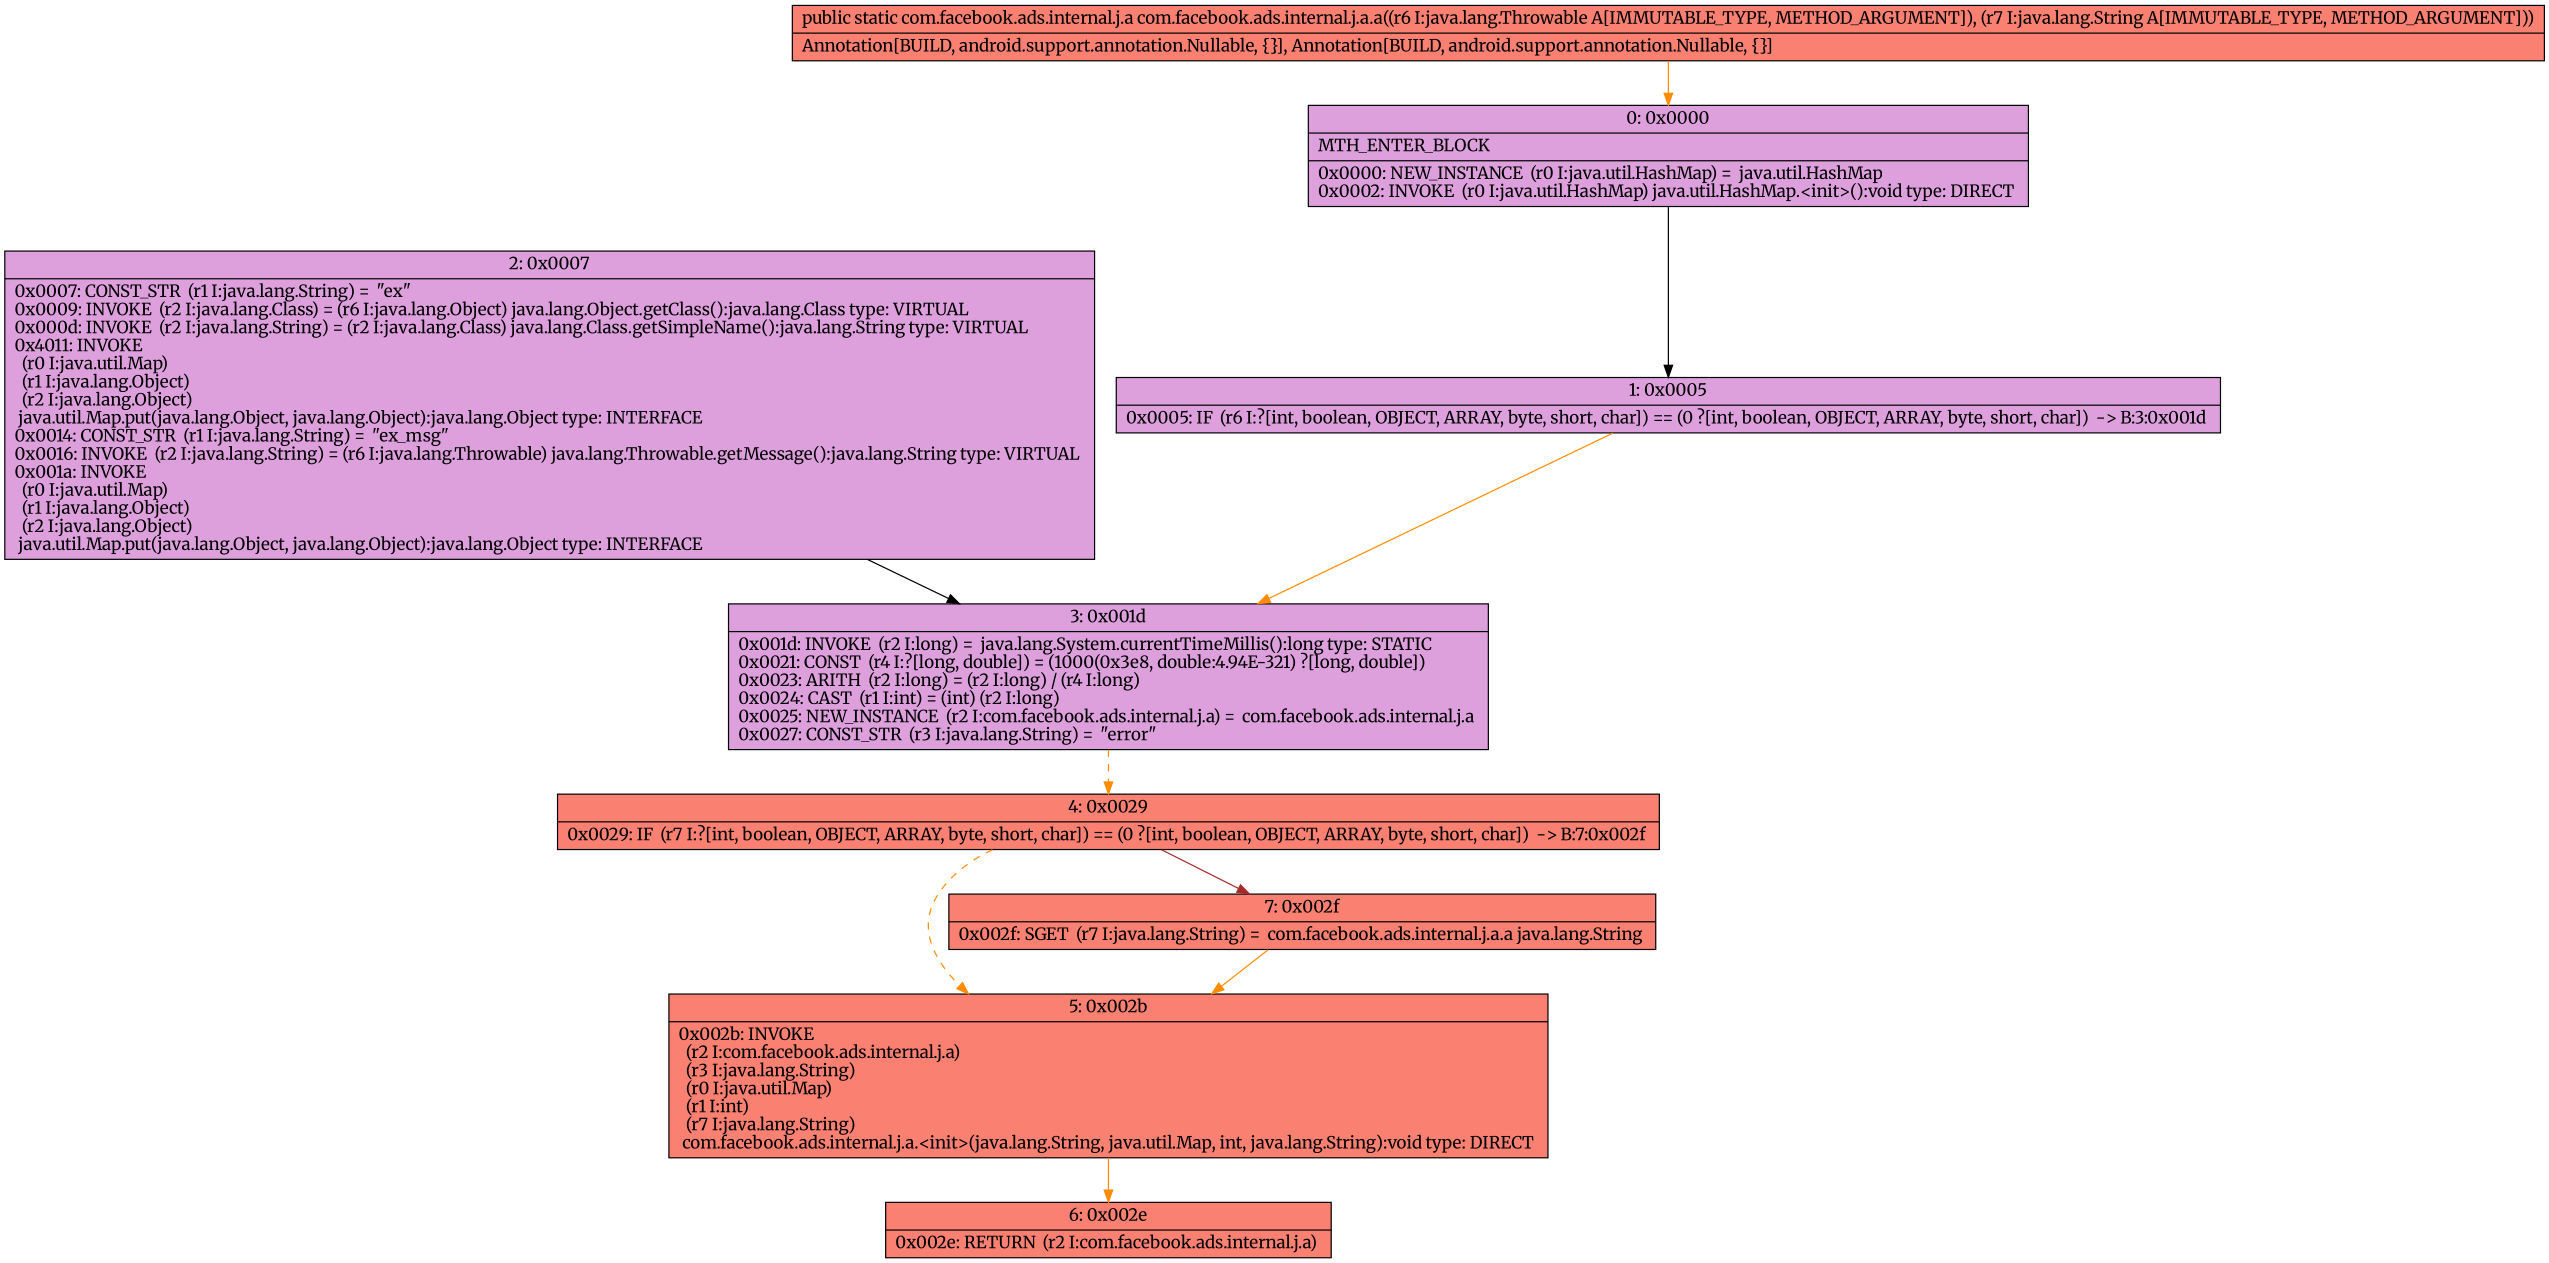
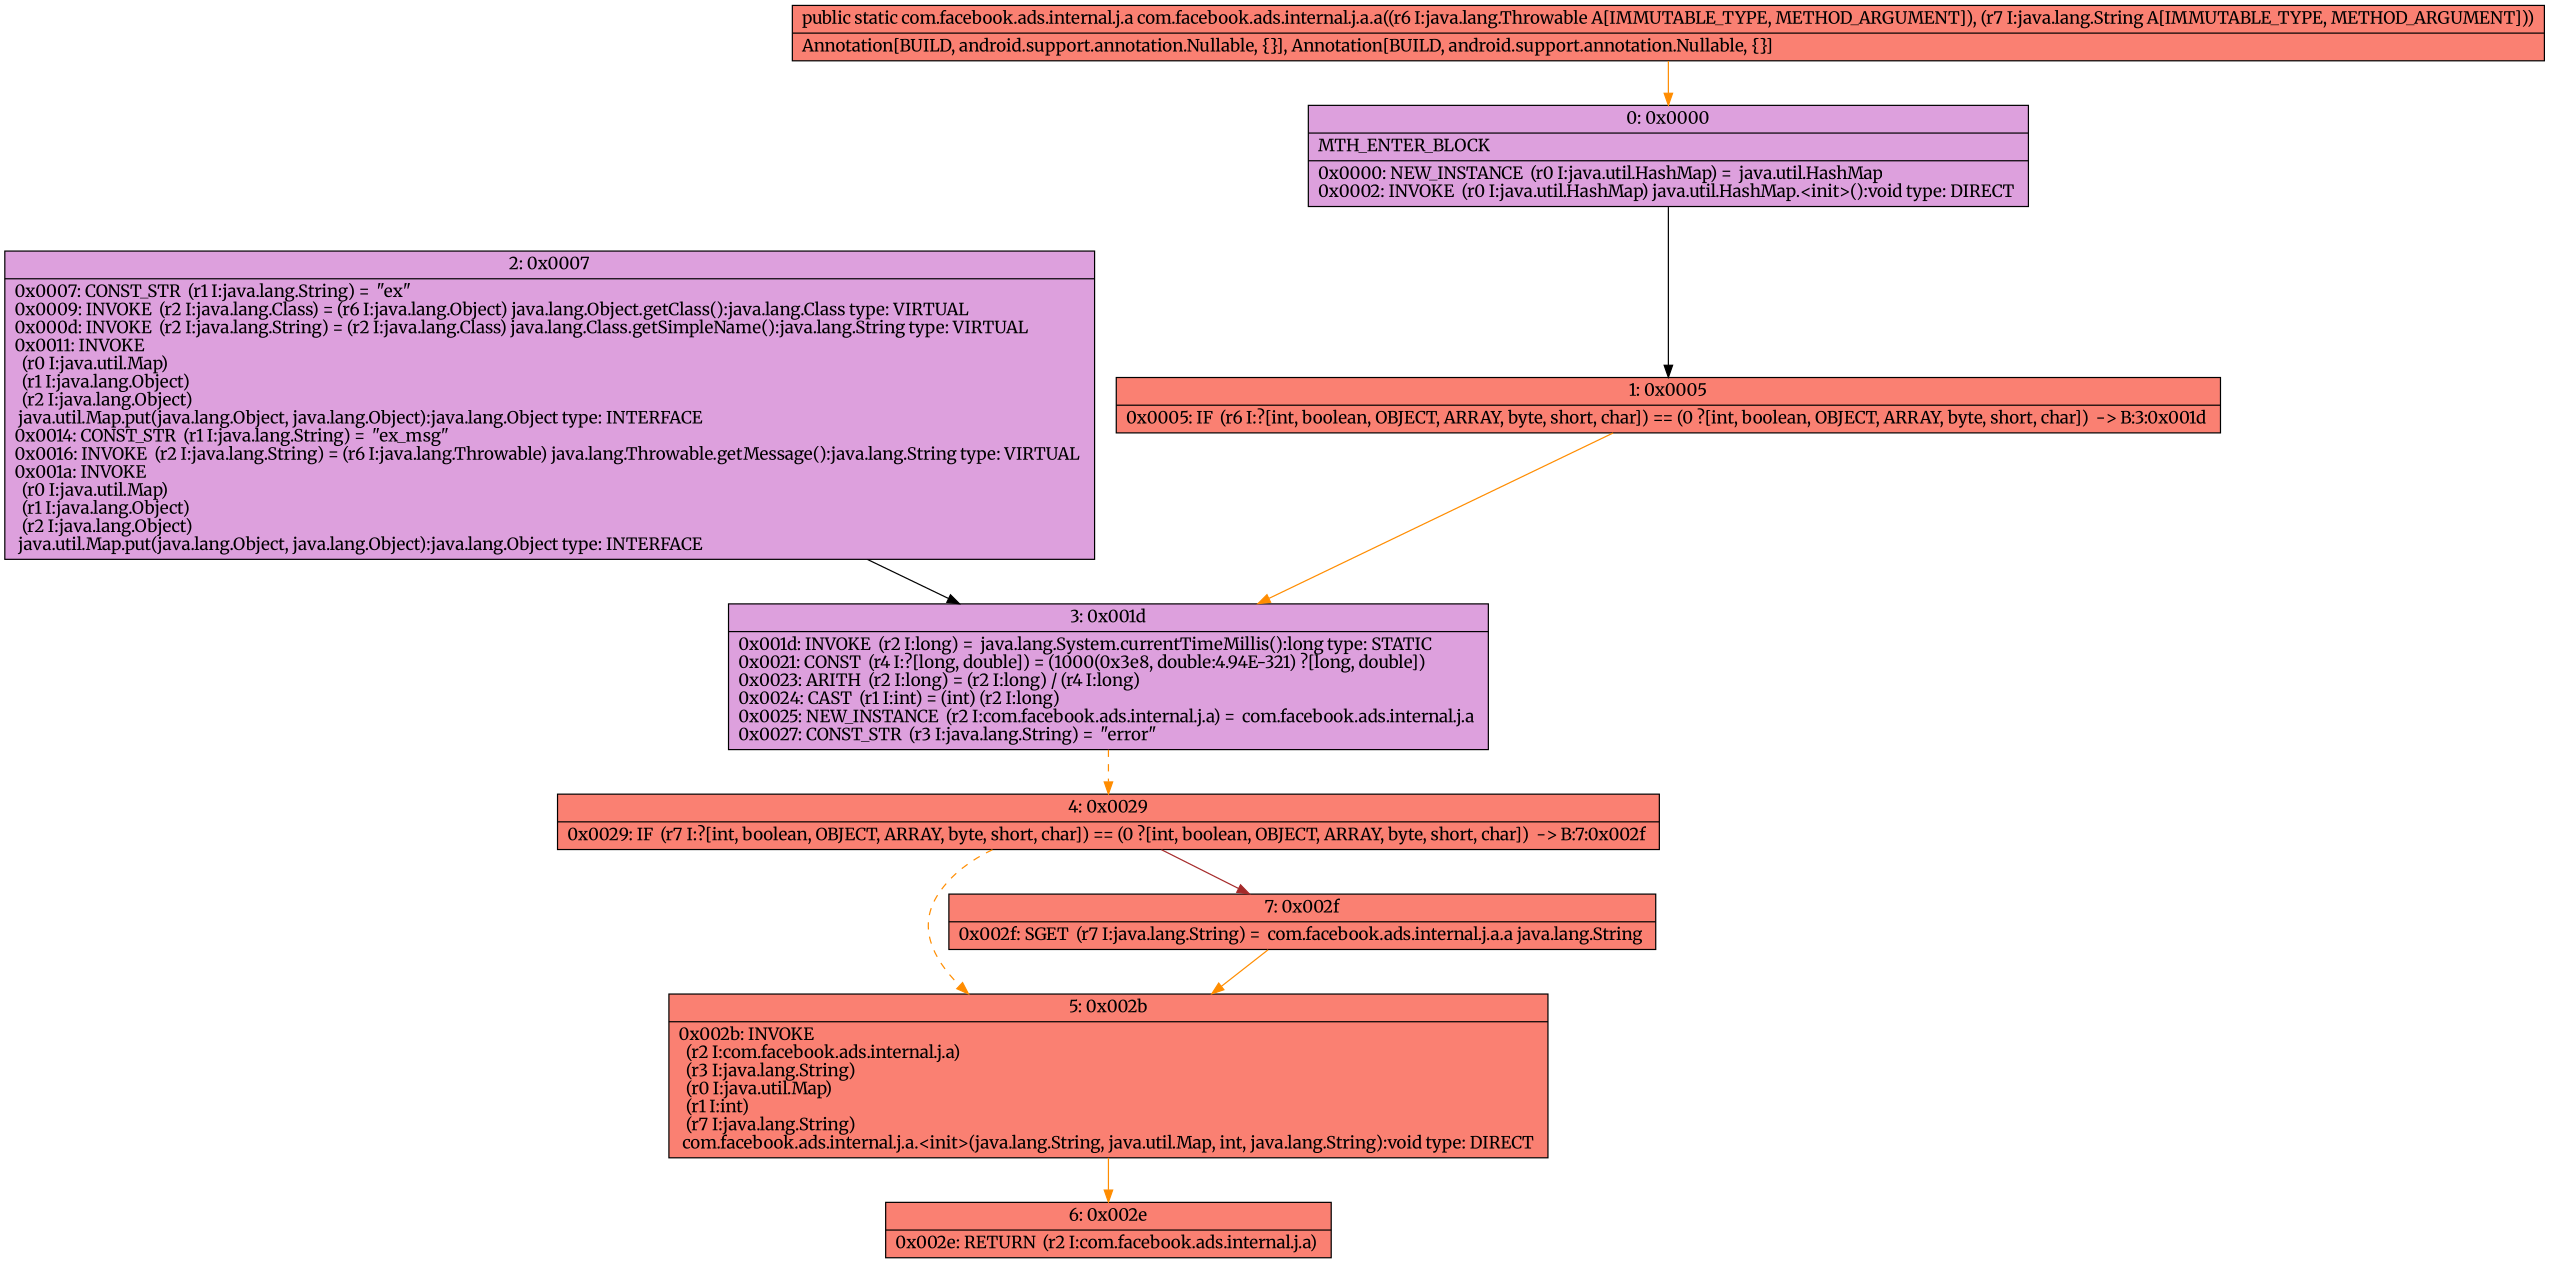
node "2: 0x0007": text "0x4011: INVOKE" -> "0x0011: INVOKE"
node "1: 0x0005": fillcolor plum -> salmon
